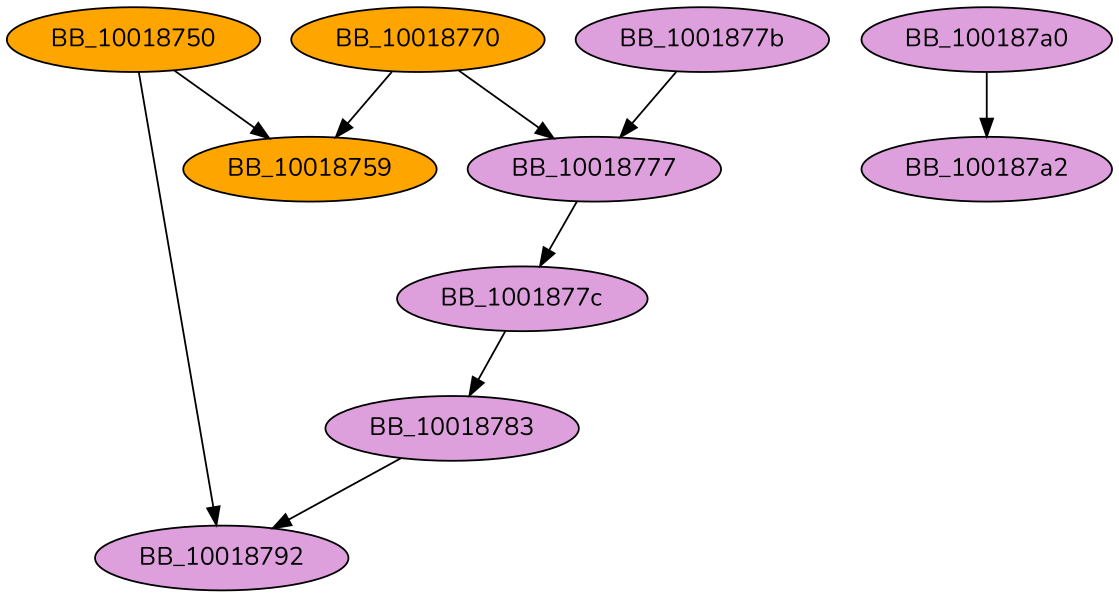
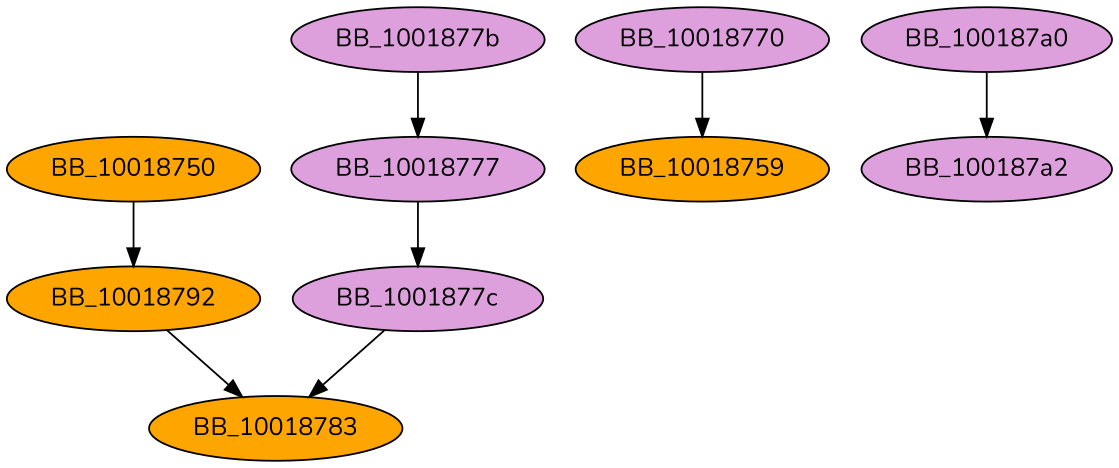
node "BB_10018770": fillcolor orange -> plum
edge "BB_10018750" -> "BB_10018759": removed
edge "BB_10018770" -> "BB_10018777": removed
node "BB_10018783": fillcolor plum -> orange
edge "BB_10018783" -> "BB_10018792": reversed
node "BB_10018792": fillcolor plum -> orange
